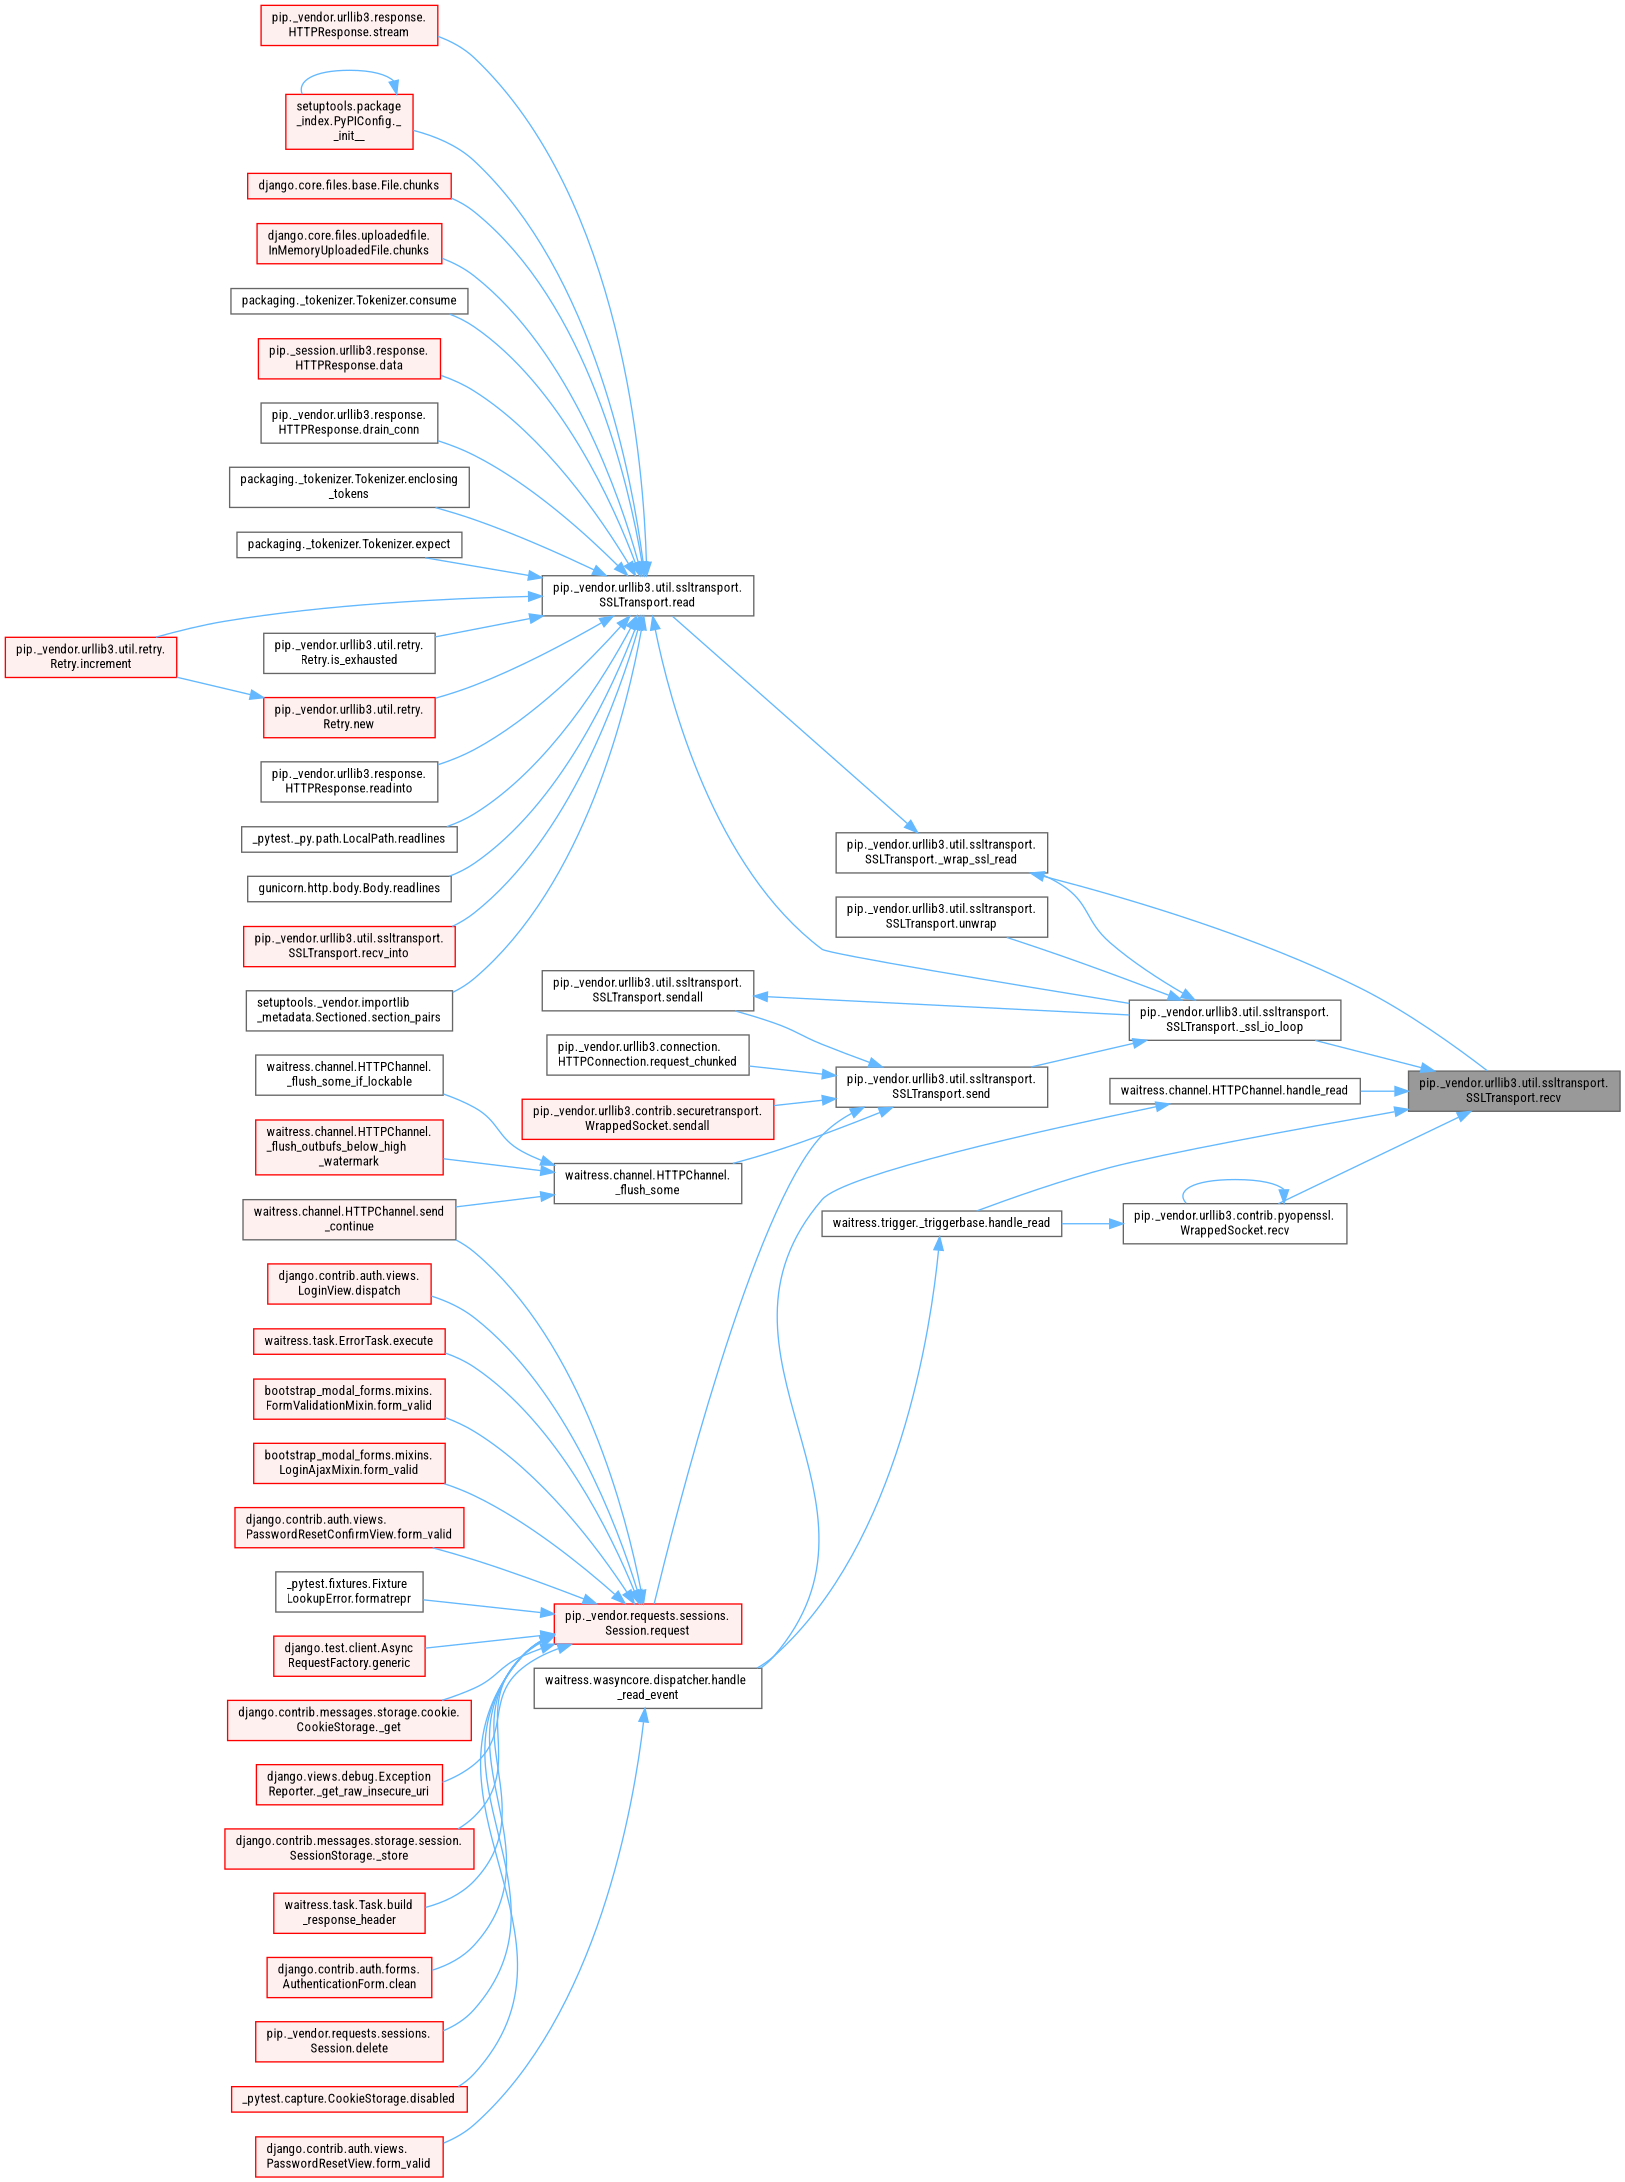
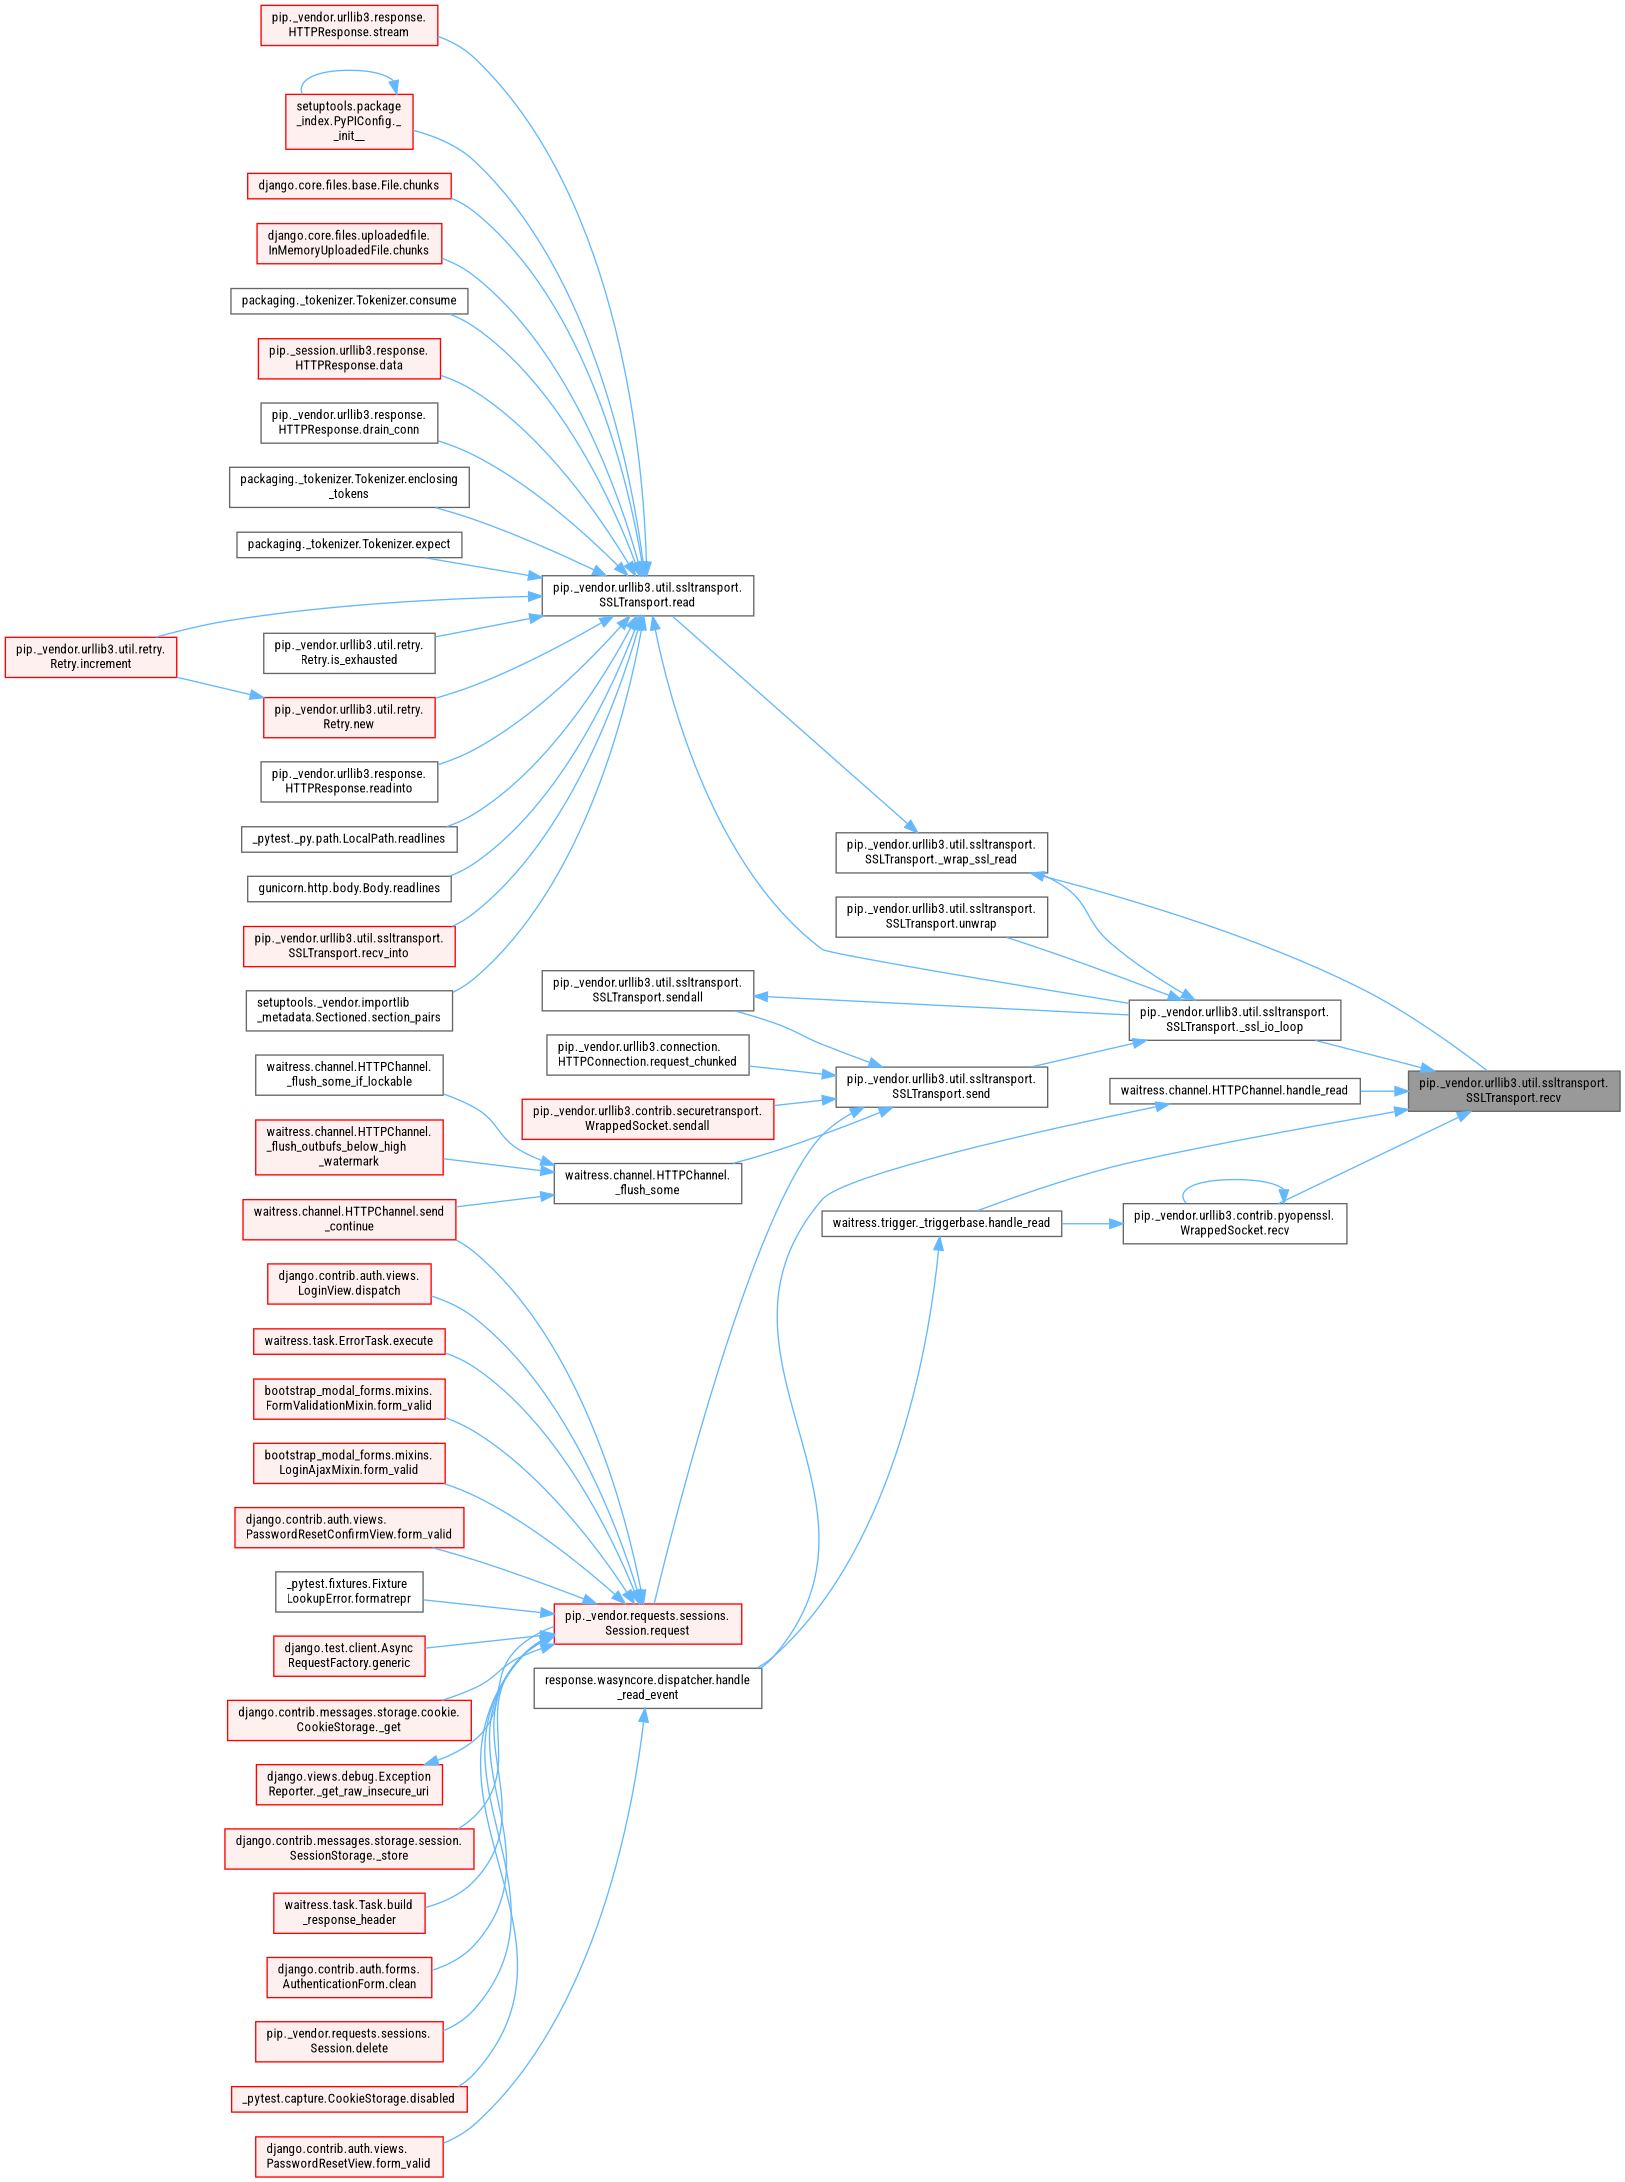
node "waitress.channel.HTTPChannel.send _continue": color grey40 -> red
node "waitress.wasyncore.dispatcher.handle _read_event": label "waitress.wasyncore.dispatcher.handle _read_event" -> "response.wasyncore.dispatcher.handle _read_event"
edge "django.views.debug.Exception Reporter._get_raw_insecure_uri" -> "pip._vendor.requests.sessions. Session.request": reversed
